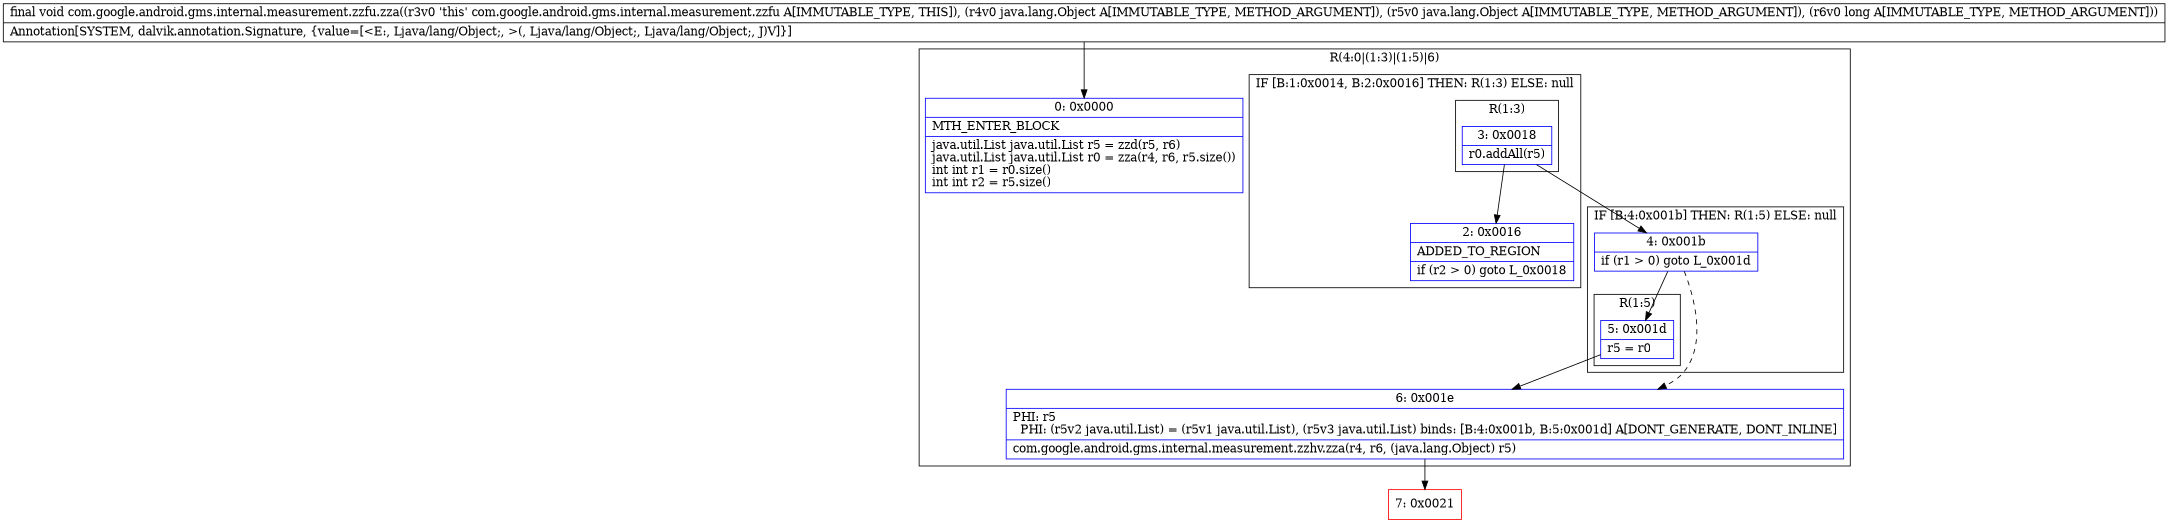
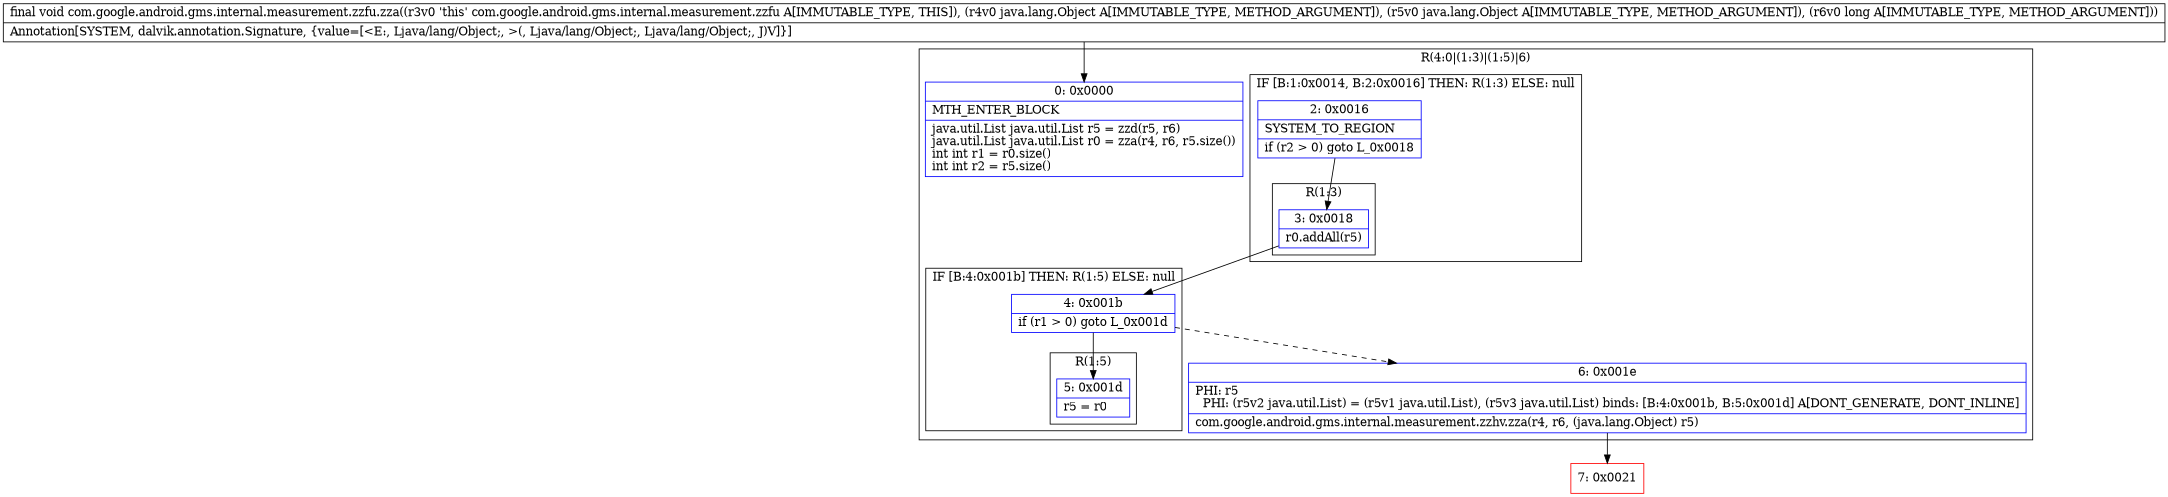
edge "3: 0x0018" -> "2: 0x0016": reversed
node "2: 0x0016": text "ADDED_TO_REGION" -> "SYSTEM_TO_REGION"
edge "5: 0x001d" -> "6: 0x001e": removed
